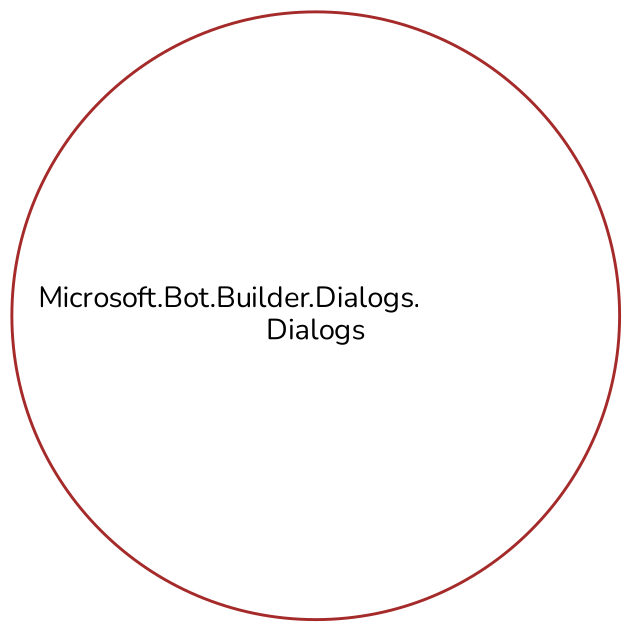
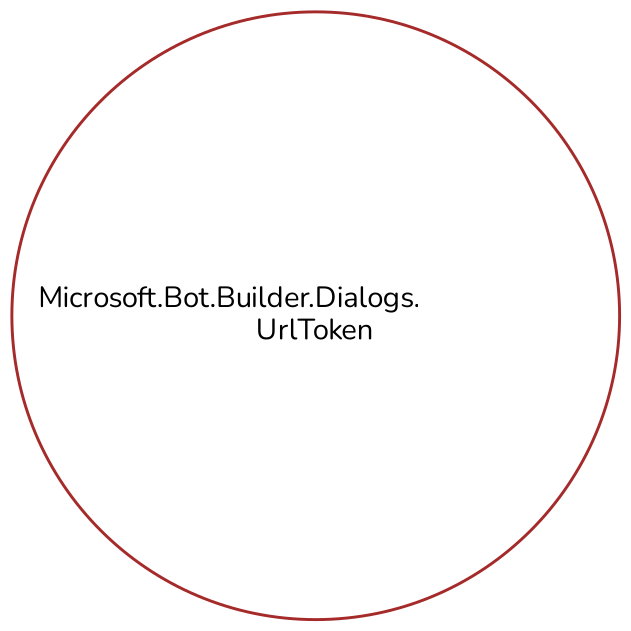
node "Microsoft.Bot.Builder.Dialogs. Dialogs": label "Microsoft.Bot.Builder.Dialogs. Dialogs" -> "Microsoft.Bot.Builder.Dialogs. UrlToken"
